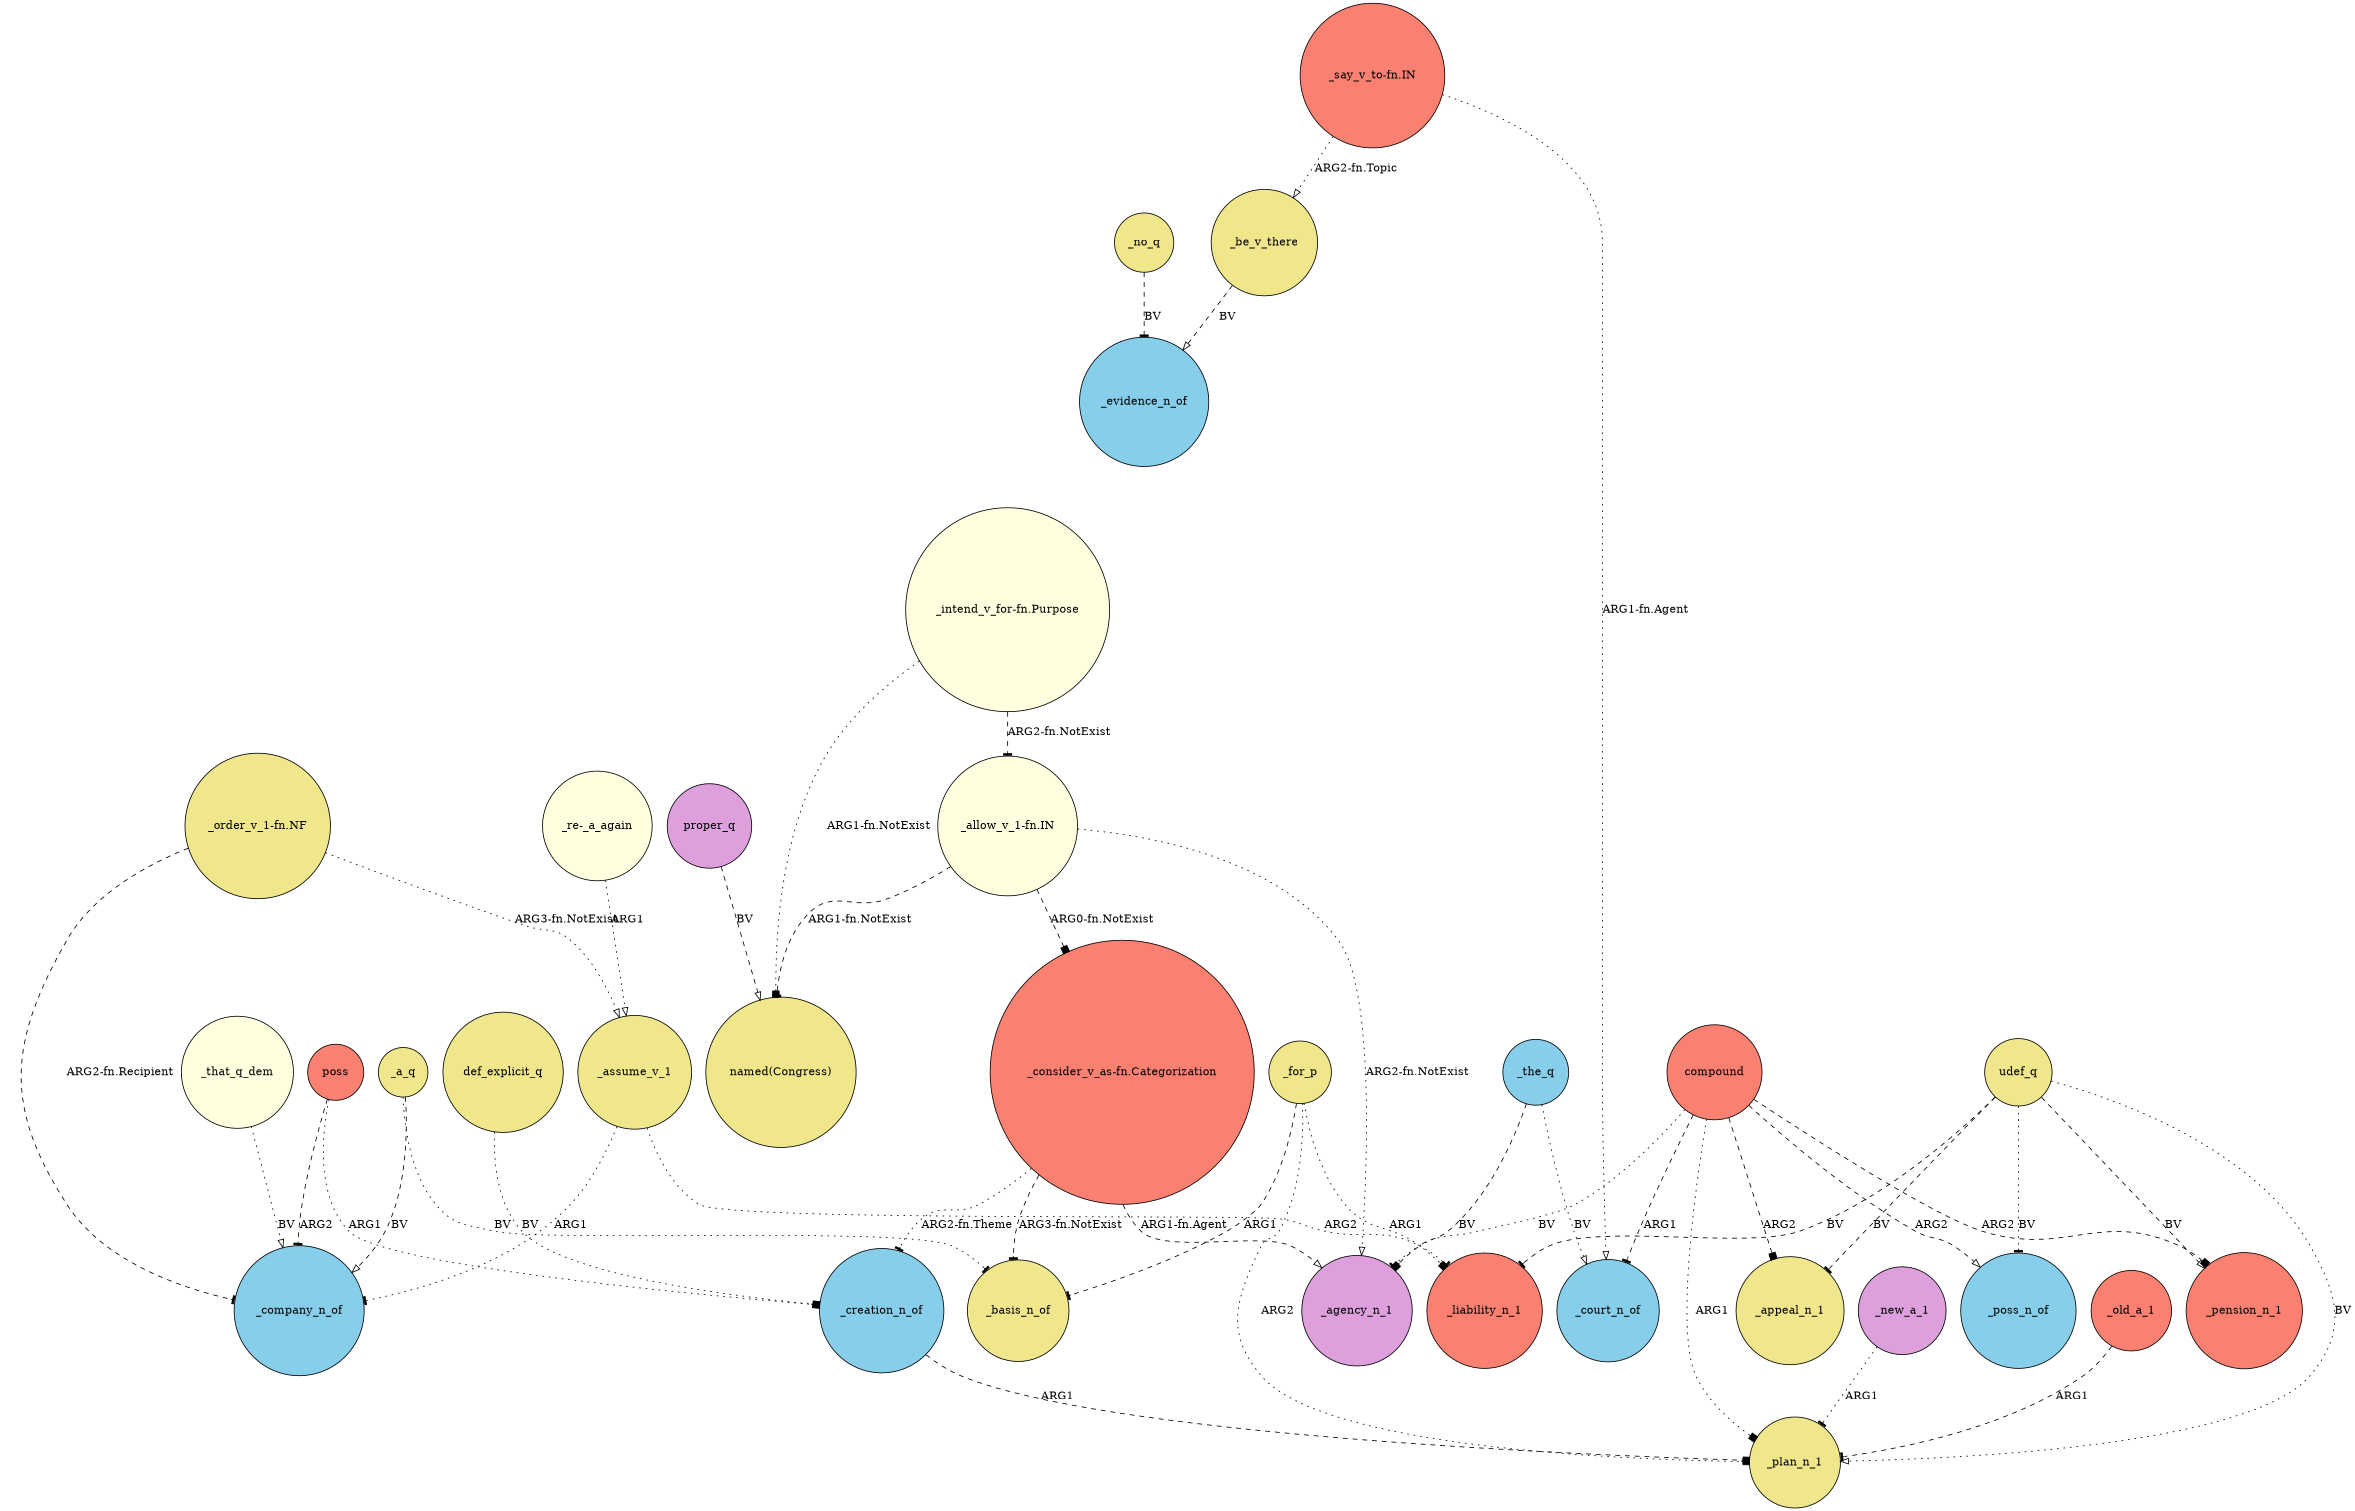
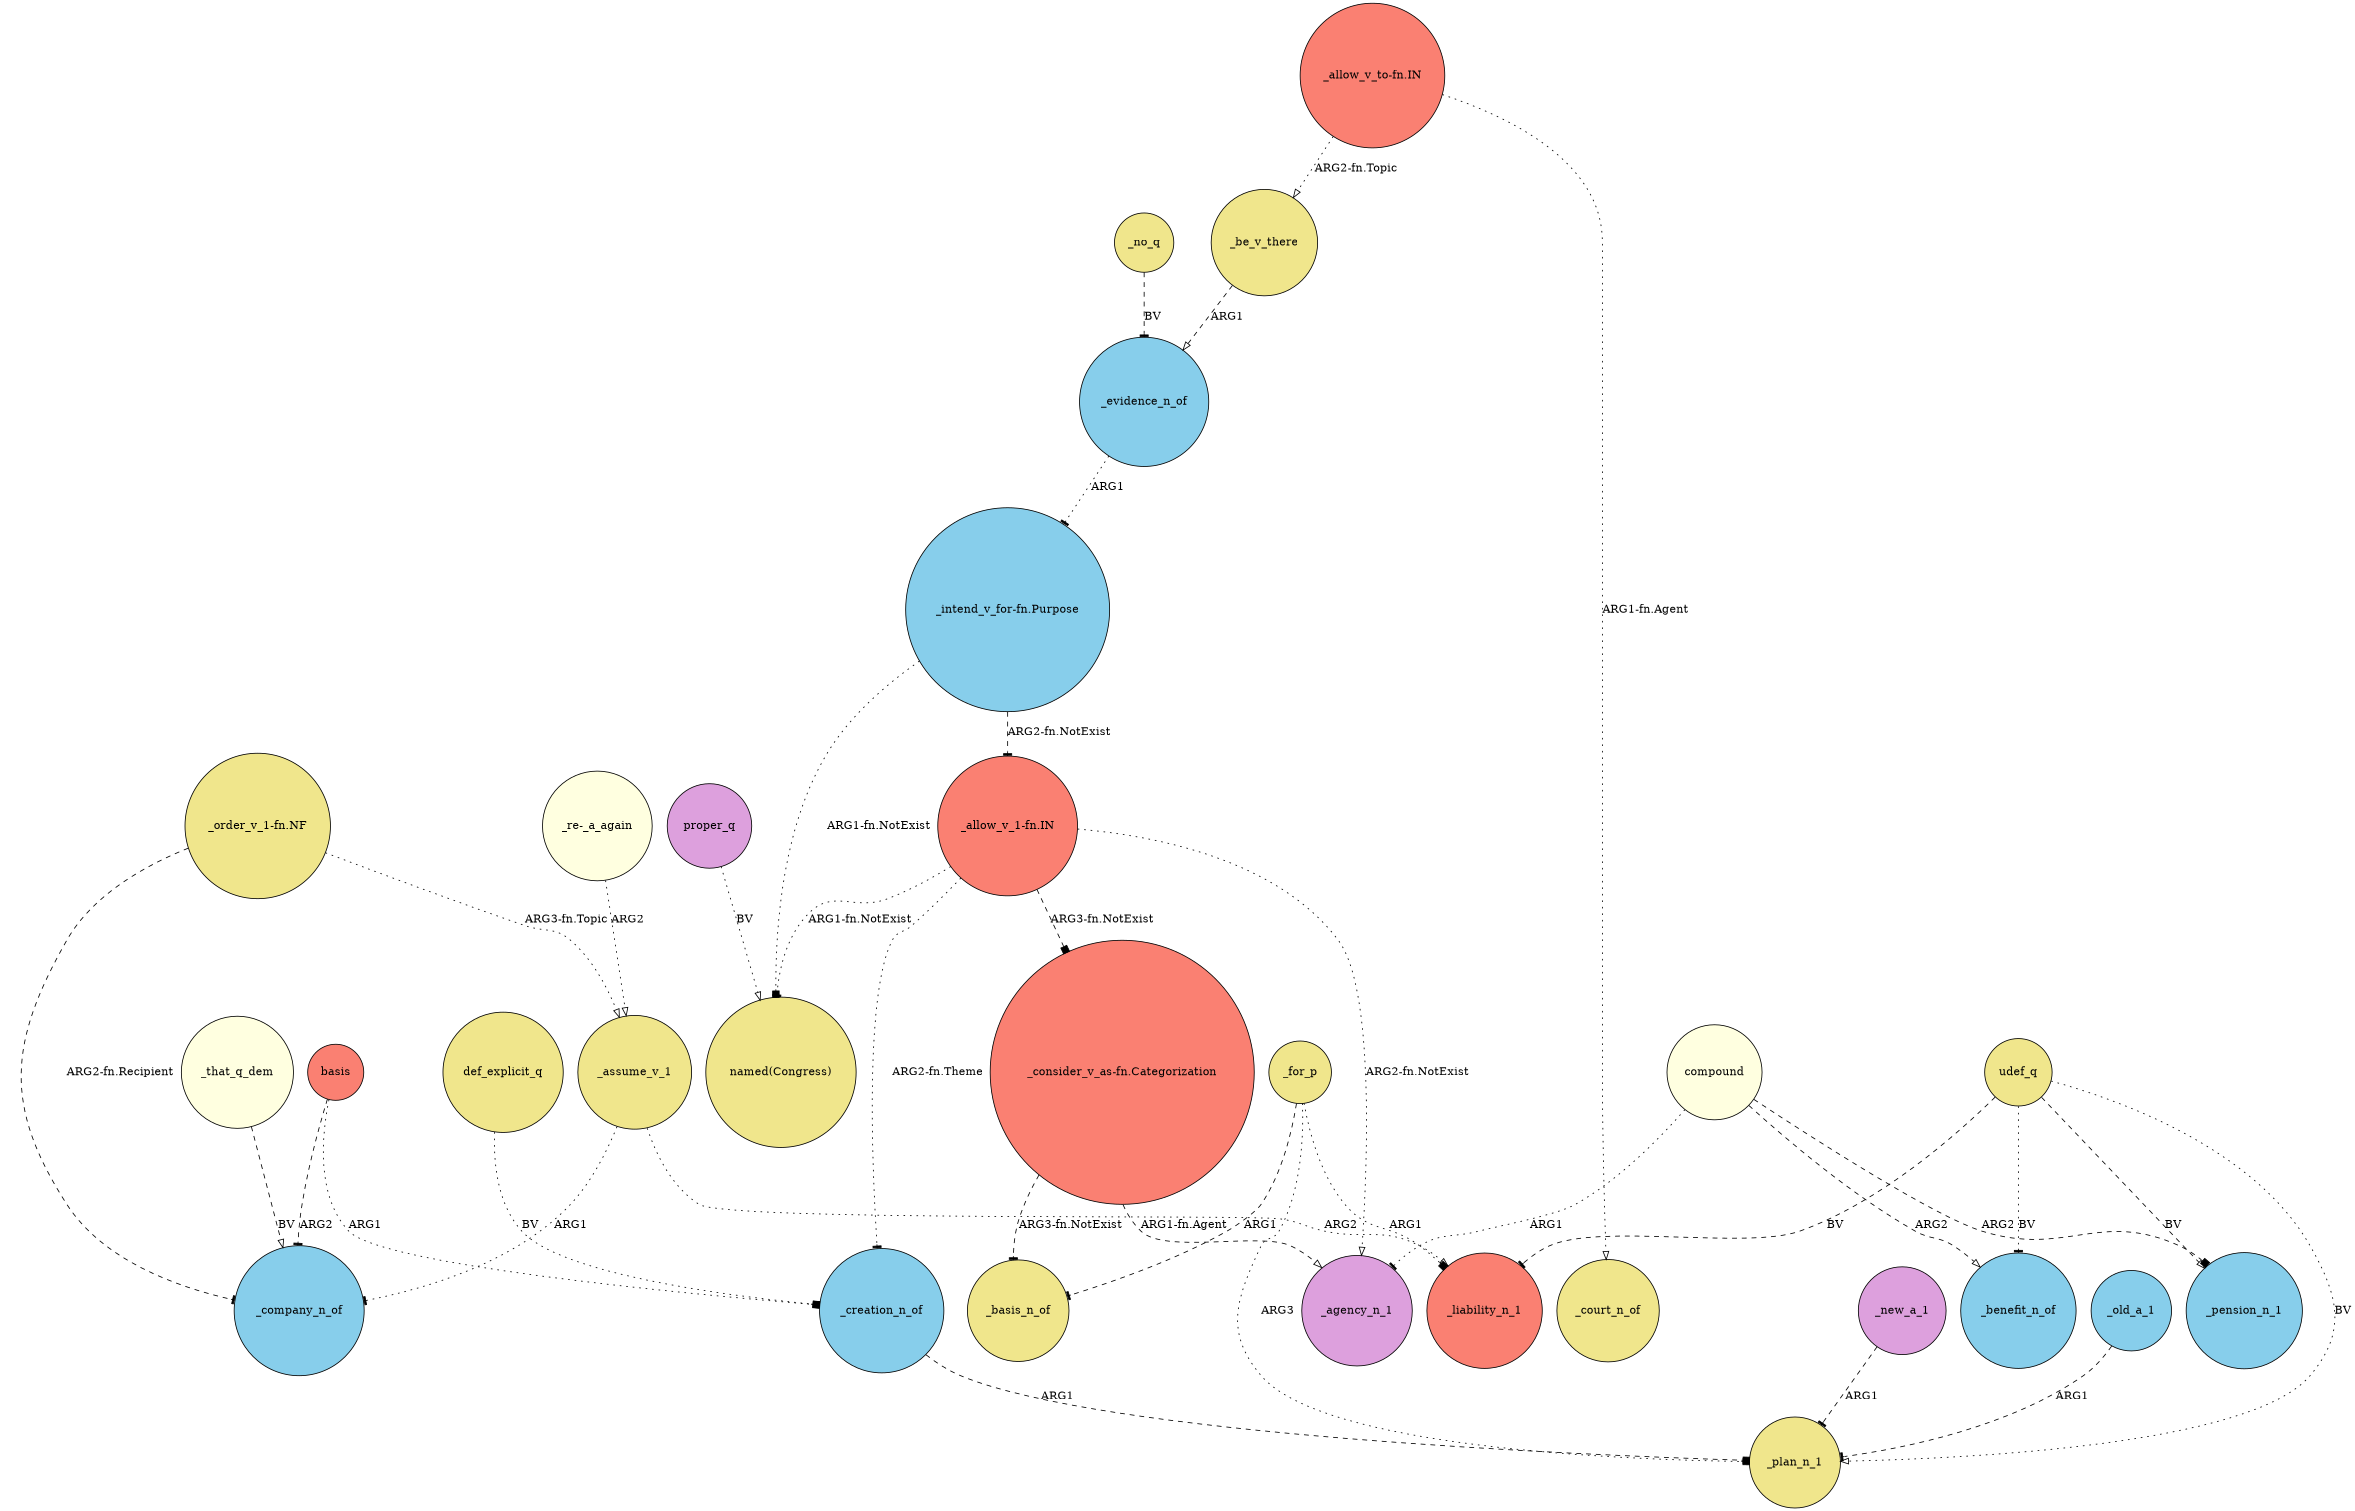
node "_say_v_to-fn.IN": label "_say_v_to-fn.IN" -> "_allow_v_to-fn.IN"
edge "_be_v_there" -> "_evidence_n_of": label "BV" -> "ARG1"
edge "_evidence_n_of" -> "_intend_v_for-fn.Purpose": added, label "ARG1"
node "_intend_v_for-fn.Purpose": fillcolor lightyellow -> skyblue
node "_allow_v_1-fn.IN": fillcolor lightyellow -> salmon
edge "_allow_v_1-fn.IN" -> "named(Congress)": style dashed -> dotted
edge "_order_v_1-fn.NF" -> "_assume_v_1": label "ARG3-fn.NotExist" -> "ARG3-fn.Topic"
edge "_re-_a_again" -> "_assume_v_1": label "ARG1" -> "ARG2"
edge "_allow_v_1-fn.IN" -> "_consider_v_as-fn.Categorization": label "ARG0-fn.NotExist" -> "ARG3-fn.NotExist"
edge "proper_q" -> "named(Congress)": style dashed -> dotted
node "poss": label "poss" -> "basis"
node "_a_q": removed
node "_the_q": removed
node "compound": fillcolor salmon -> lightyellow
edge "_that_q_dem" -> "_company_n_of": style dotted -> dashed
edge "compound" -> "_court_n_of": removed, label "ARG1"
edge "_consider_v_as-fn.Categorization" -> "_creation_n_of": now "_allow_v_1-fn.IN" -> "_creation_n_of"
edge "_assume_v_1" -> "_liability_n_1": arrowhead tee -> onormal
edge "compound" -> "_agency_n_1": label "BV" -> "ARG1"
edge "compound" -> "_plan_n_1": removed, label "ARG1"
edge "_for_p" -> "_plan_n_1": label "ARG2" -> "ARG3"
node "_court_n_of": fillcolor skyblue -> khaki
node "_appeal_n_1": removed
node "_poss_n_of": label "_poss_n_of" -> "_benefit_n_of"
node "_old_a_1": fillcolor salmon -> skyblue
node "_pension_n_1": fillcolor salmon -> skyblue
edge "_new_a_1" -> "_plan_n_1": style dotted -> dashed
